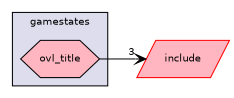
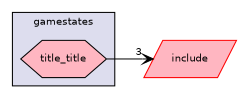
node "ovl_title": label "ovl_title" -> "title_title"
